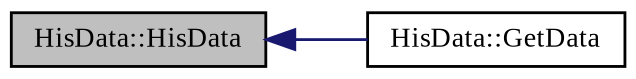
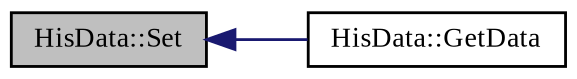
node "HisData::HisData": label "HisData::HisData" -> "HisData::Set"
